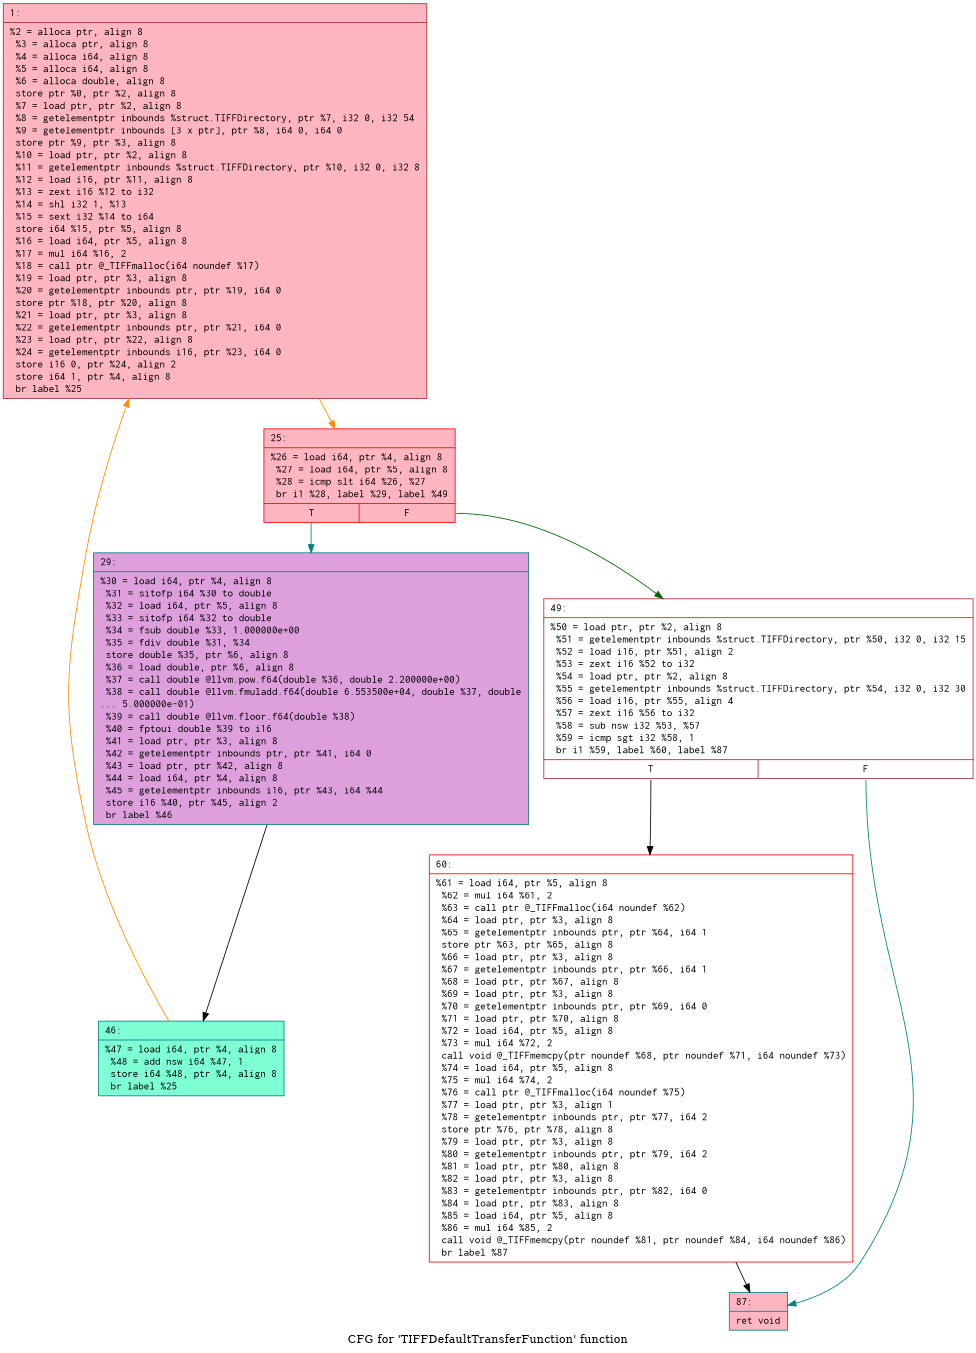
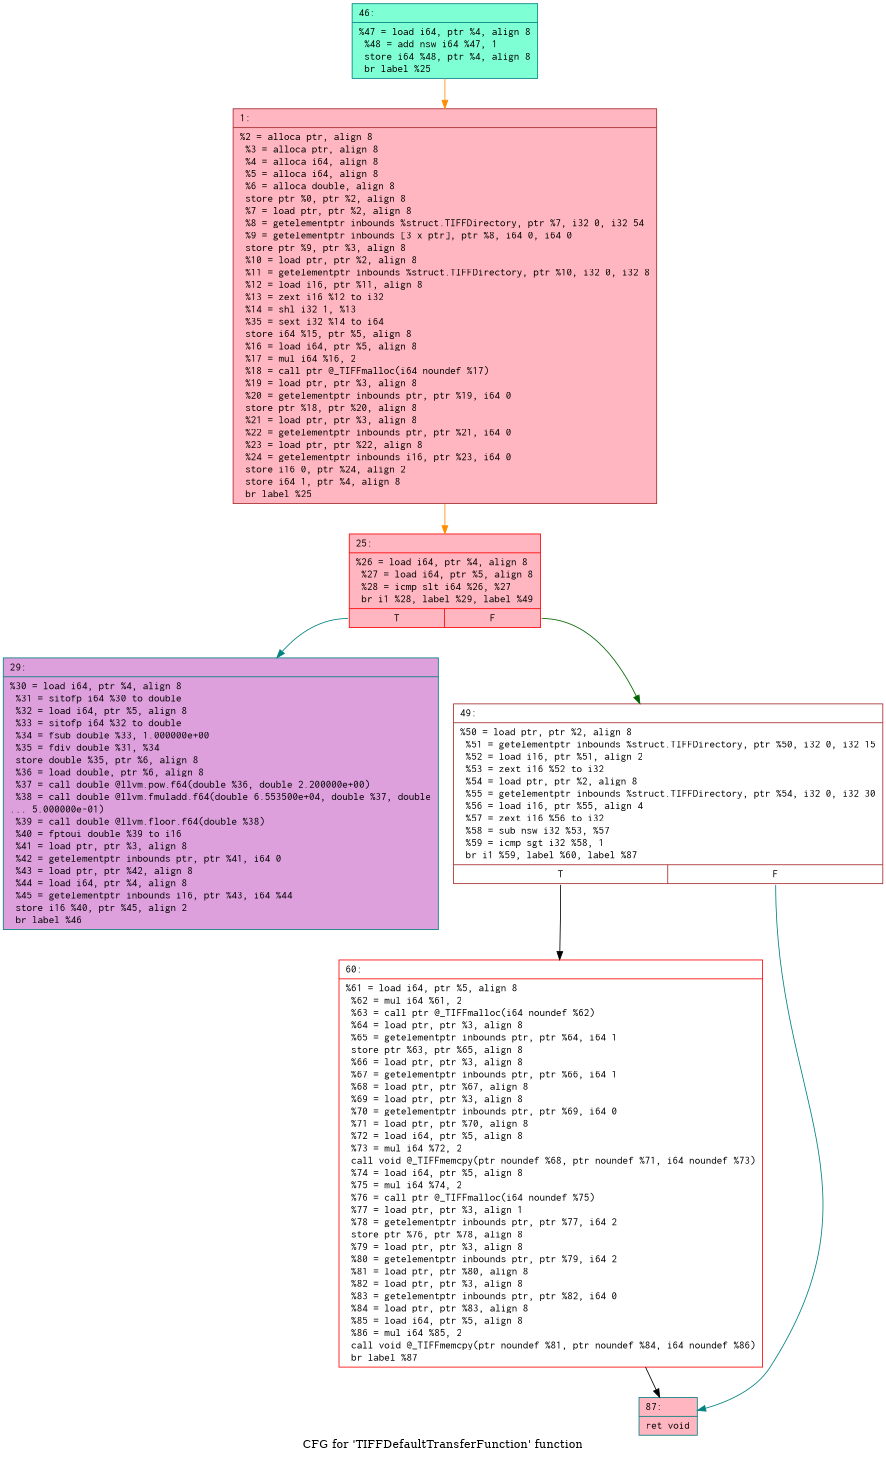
node "1:": text "%15 = sext i32 %14 to i64" -> "%35 = sext i32 %14 to i64"
edge "29:" -> "46:": removed
